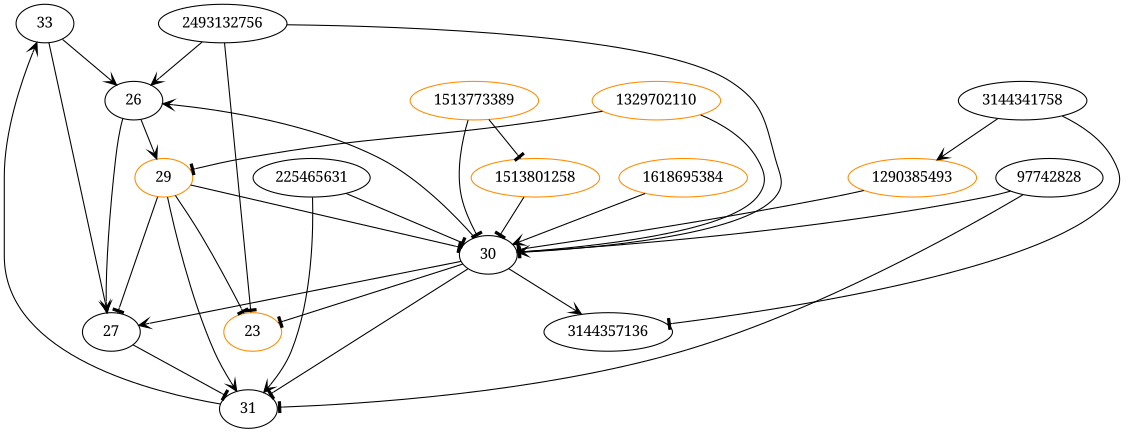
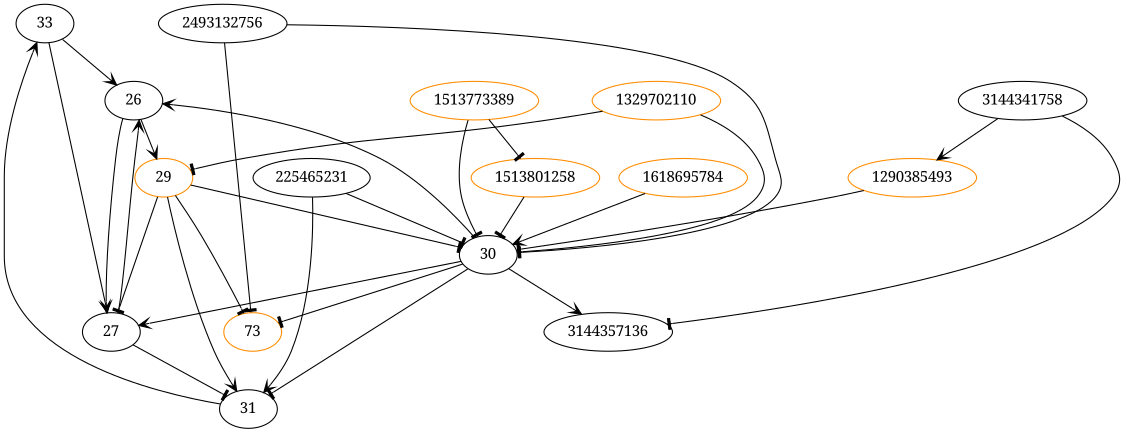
edge "2493132756" -> "26": now "27" -> "26"
node "225465631": label "225465631" -> "225465231"
node "1618695384": label "1618695384" -> "1618695784"
node "97742828": removed
node "23": label "23" -> "73"
